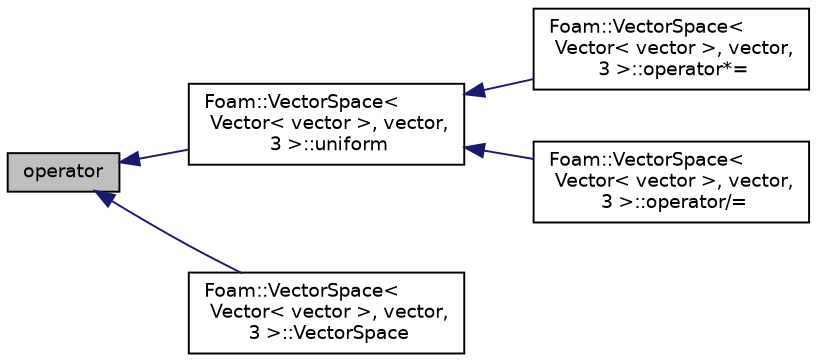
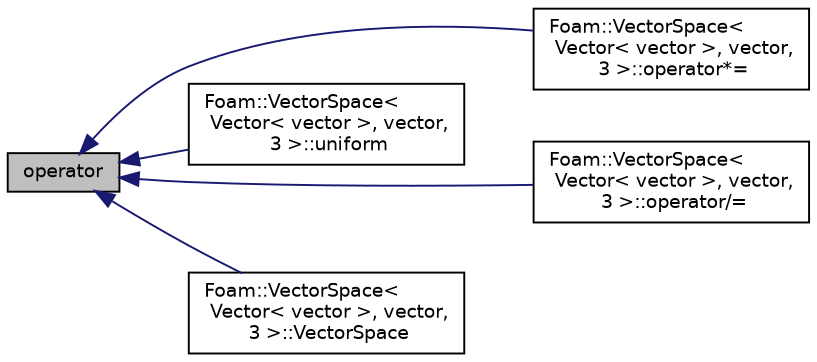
edge "Foam::VectorSpace< Vector< vector >, vector, 3 >::operator*=" -> "Foam::VectorSpace< Vector< vector >, vector, 3 >::uniform": now "Foam::VectorSpace< Vector< vector >, vector, 3 >::operator*=" -> "operator"
edge "Foam::VectorSpace< Vector< vector >, vector, 3 >::operator/=" -> "Foam::VectorSpace< Vector< vector >, vector, 3 >::uniform": now "Foam::VectorSpace< Vector< vector >, vector, 3 >::operator/=" -> "operator"
